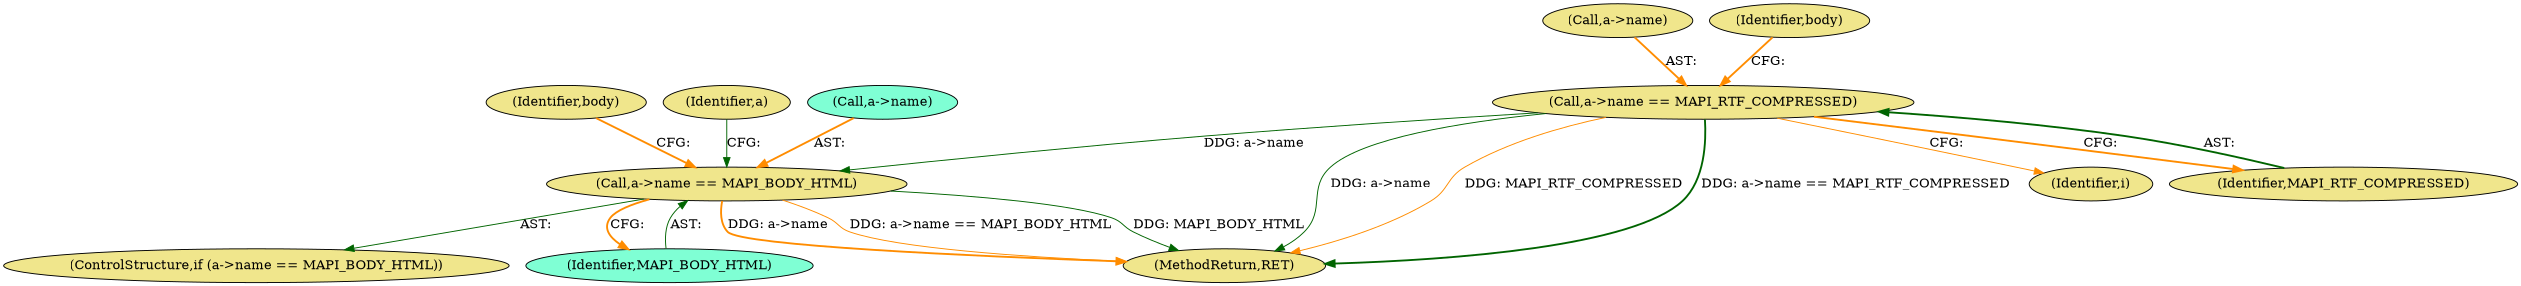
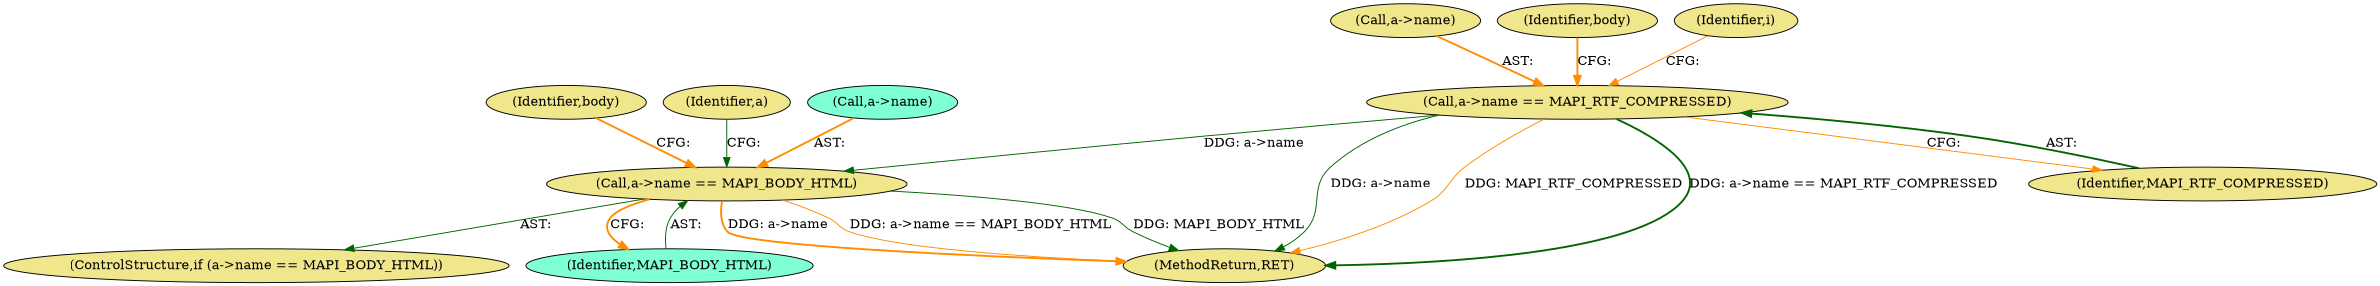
edge "(Call,a->name == MAPI_RTF_COMPRESSED)" -> "(Identifier,MAPI_RTF_COMPRESSED)": style bold -> solid
edge "(Call,a->name == MAPI_RTF_COMPRESSED)" -> "(Identifier,i)": reversed
